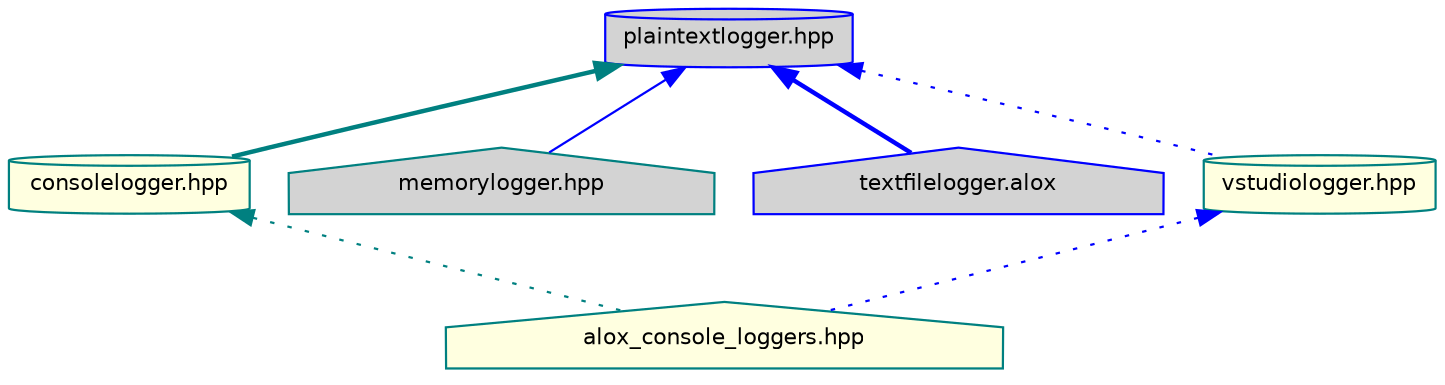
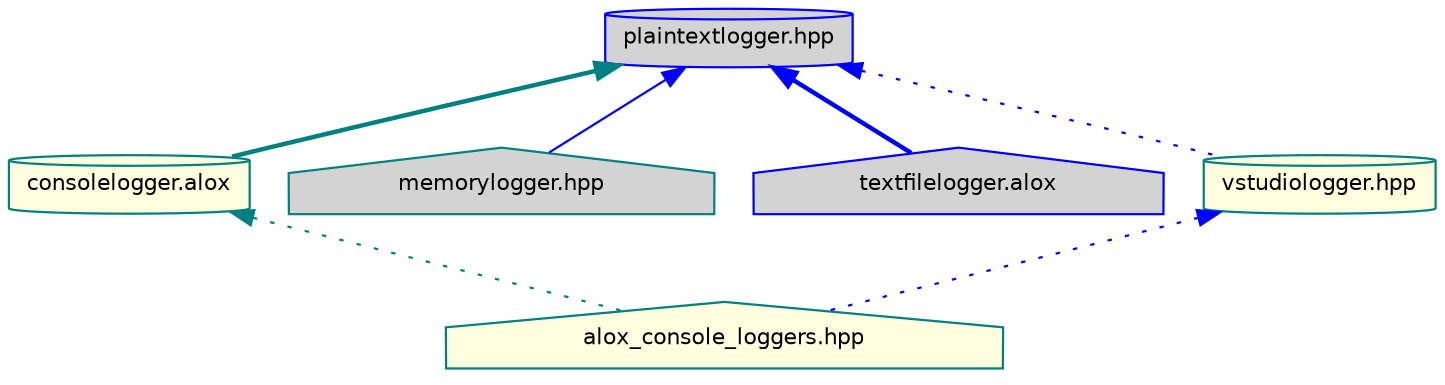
node "consolelogger.hpp": label "consolelogger.hpp" -> "consolelogger.alox"
